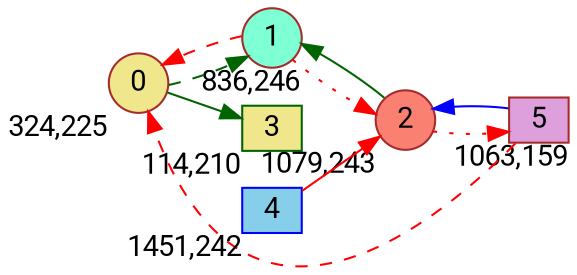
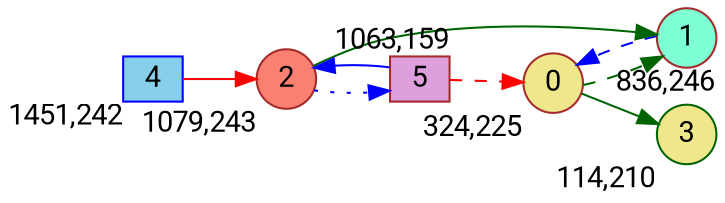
edge "1 836,246" -> "0 324,225": color red -> blue
edge "1 836,246" -> "2 1079,243": removed
node "3 114,210": shape box -> circle
edge "2 1079,243" -> "5 1063,159": color red -> blue
